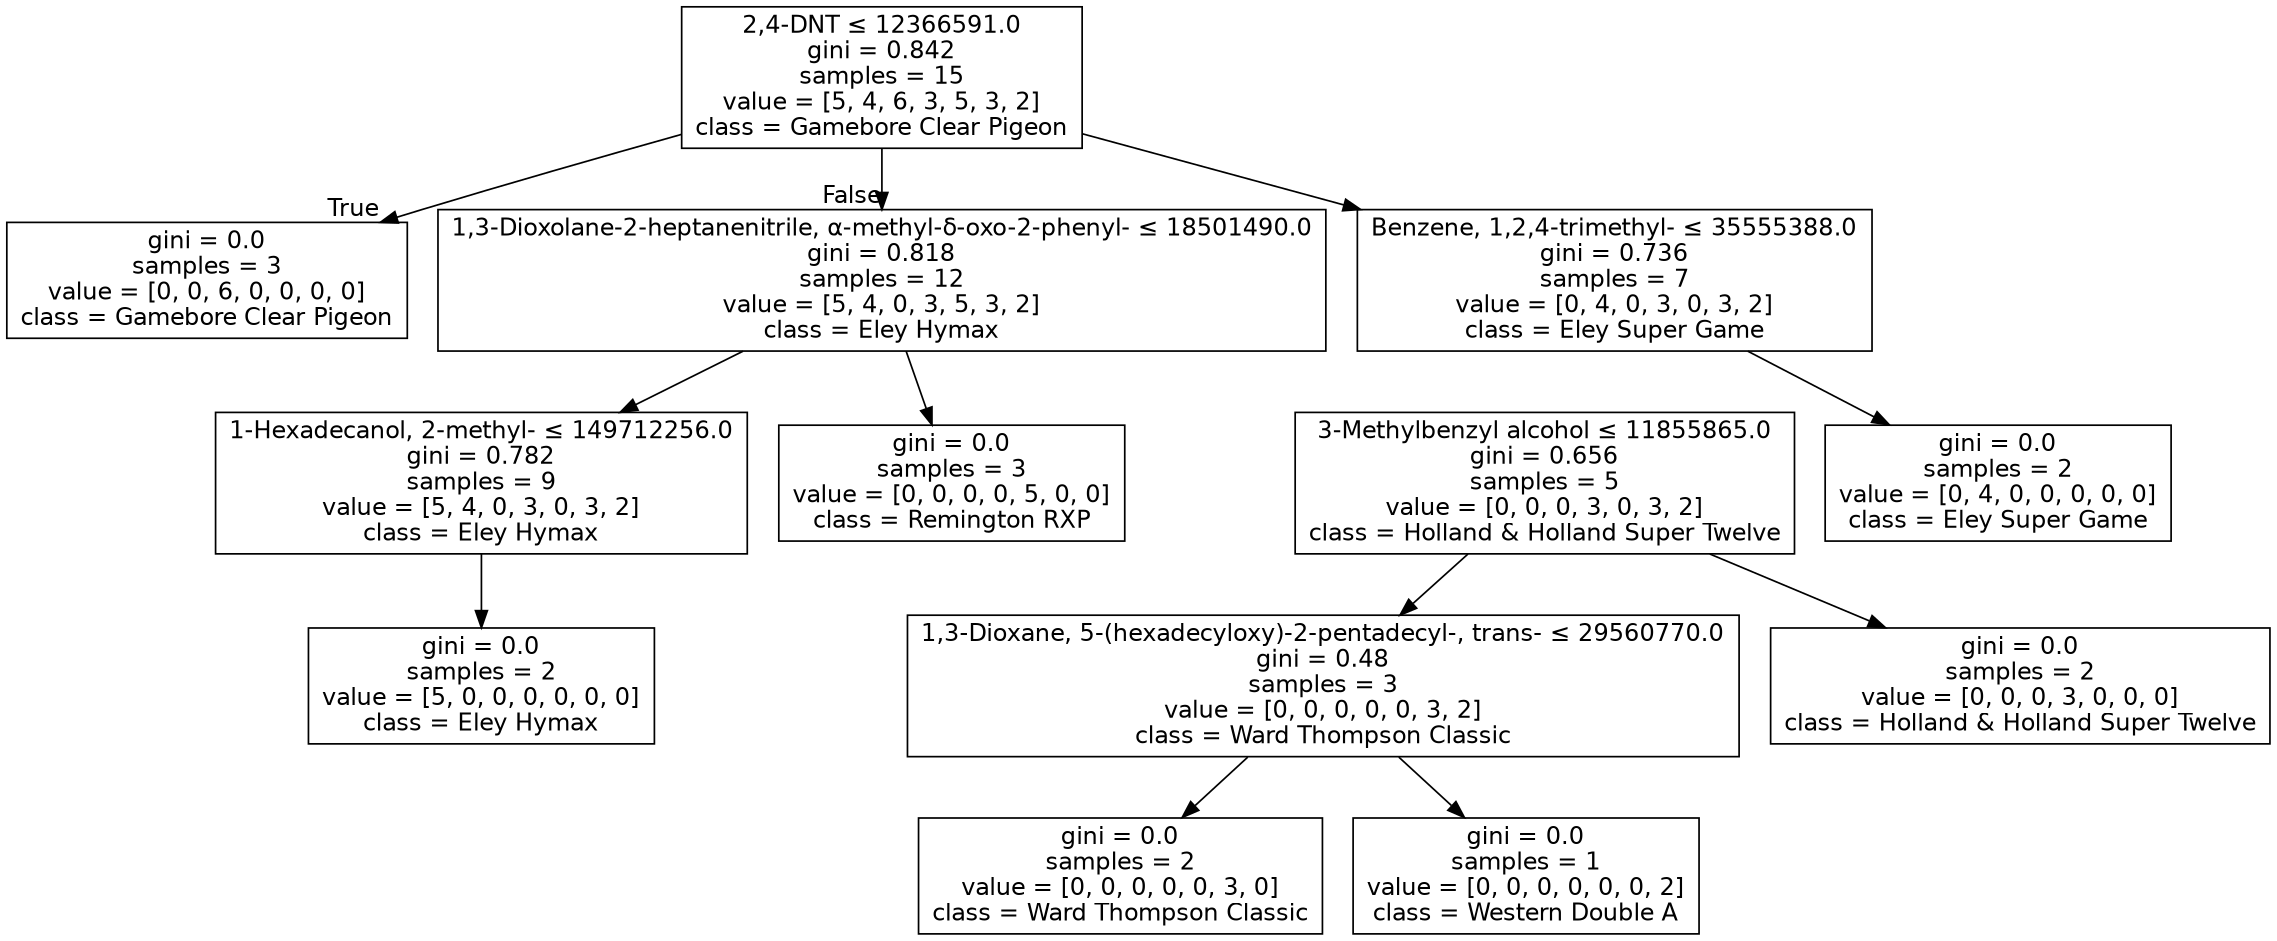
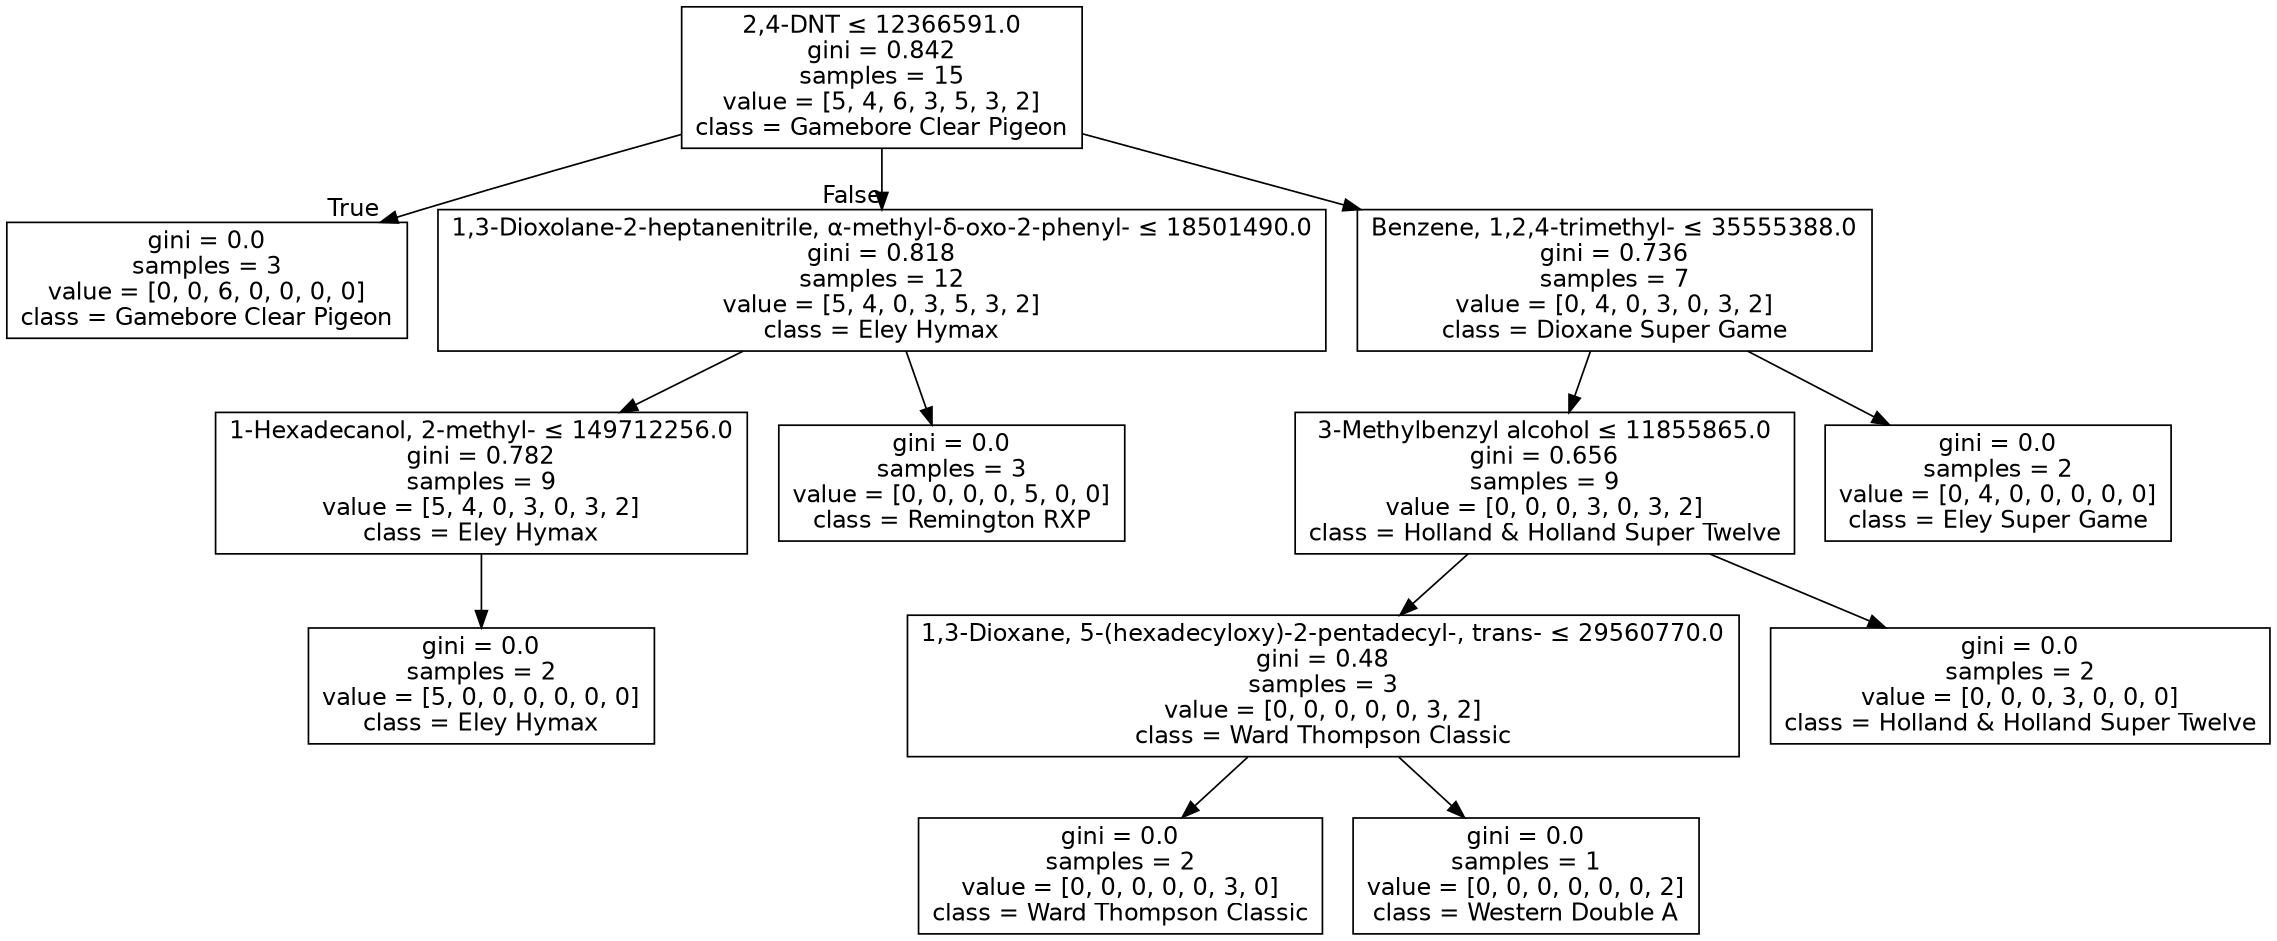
node "Benzene, 1,2,4-trimethyl- ≤ 35555388.0": text "class = Eley Super Game" -> "class = Dioxane Super Game"
edge "Benzene, 1,2,4-trimethyl- ≤ 35555388.0" -> "3-Methylbenzyl alcohol ≤ 11855865.0": added
node "3-Methylbenzyl alcohol ≤ 11855865.0": text "samples = 5" -> "samples = 9"
